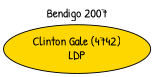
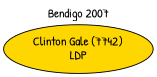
node "Clinton Gale (4742) LDP": label "Clinton Gale (4742) LDP" -> "Clinton Gale (7742) LDP"
